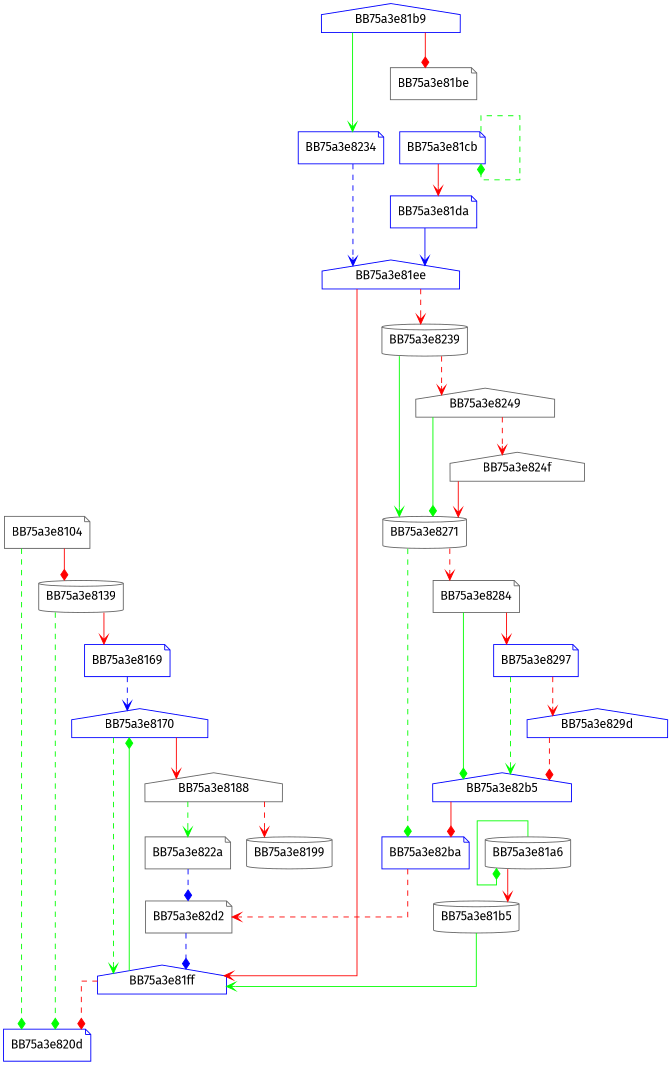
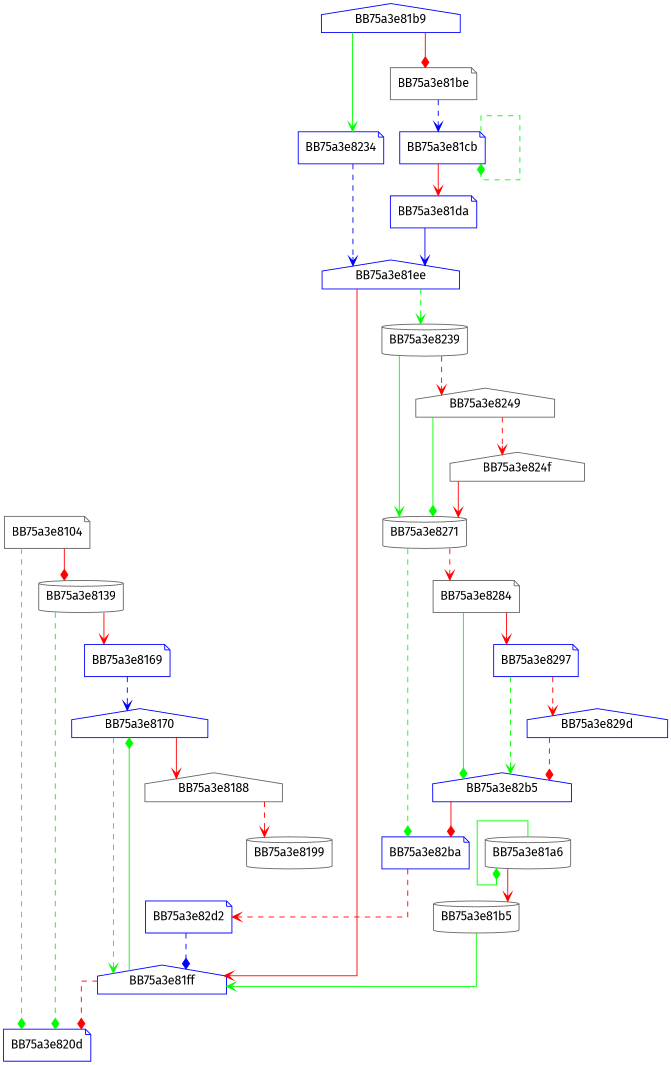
edge "BB75a3e81be" -> "BB75a3e81cb": added
edge "BB75a3e81ee" -> "BB75a3e8239": color red -> green
node "BB75a3e822a": removed
node "BB75a3e82d2": color gray40 -> blue
